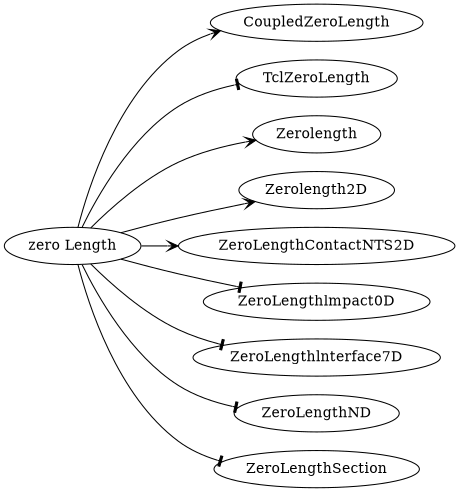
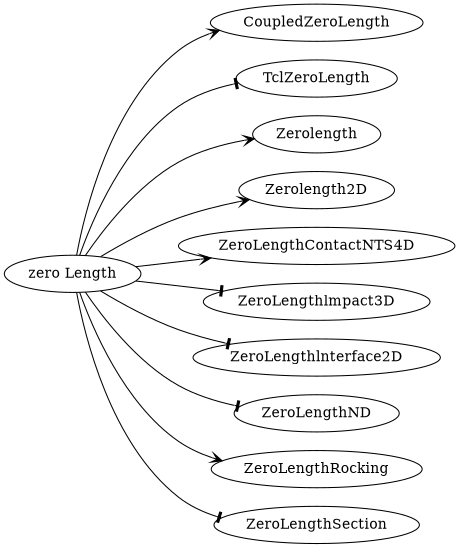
node "ZeroLengthContactNTS2D": label "ZeroLengthContactNTS2D" -> "ZeroLengthContactNTS4D"
node "ZeroLengthlmpact0D": label "ZeroLengthlmpact0D" -> "ZeroLengthlmpact3D"
node "ZeroLengthlnterface7D": label "ZeroLengthlnterface7D" -> "ZeroLengthlnterface2D"
node "ZeroLengthRocking": added
